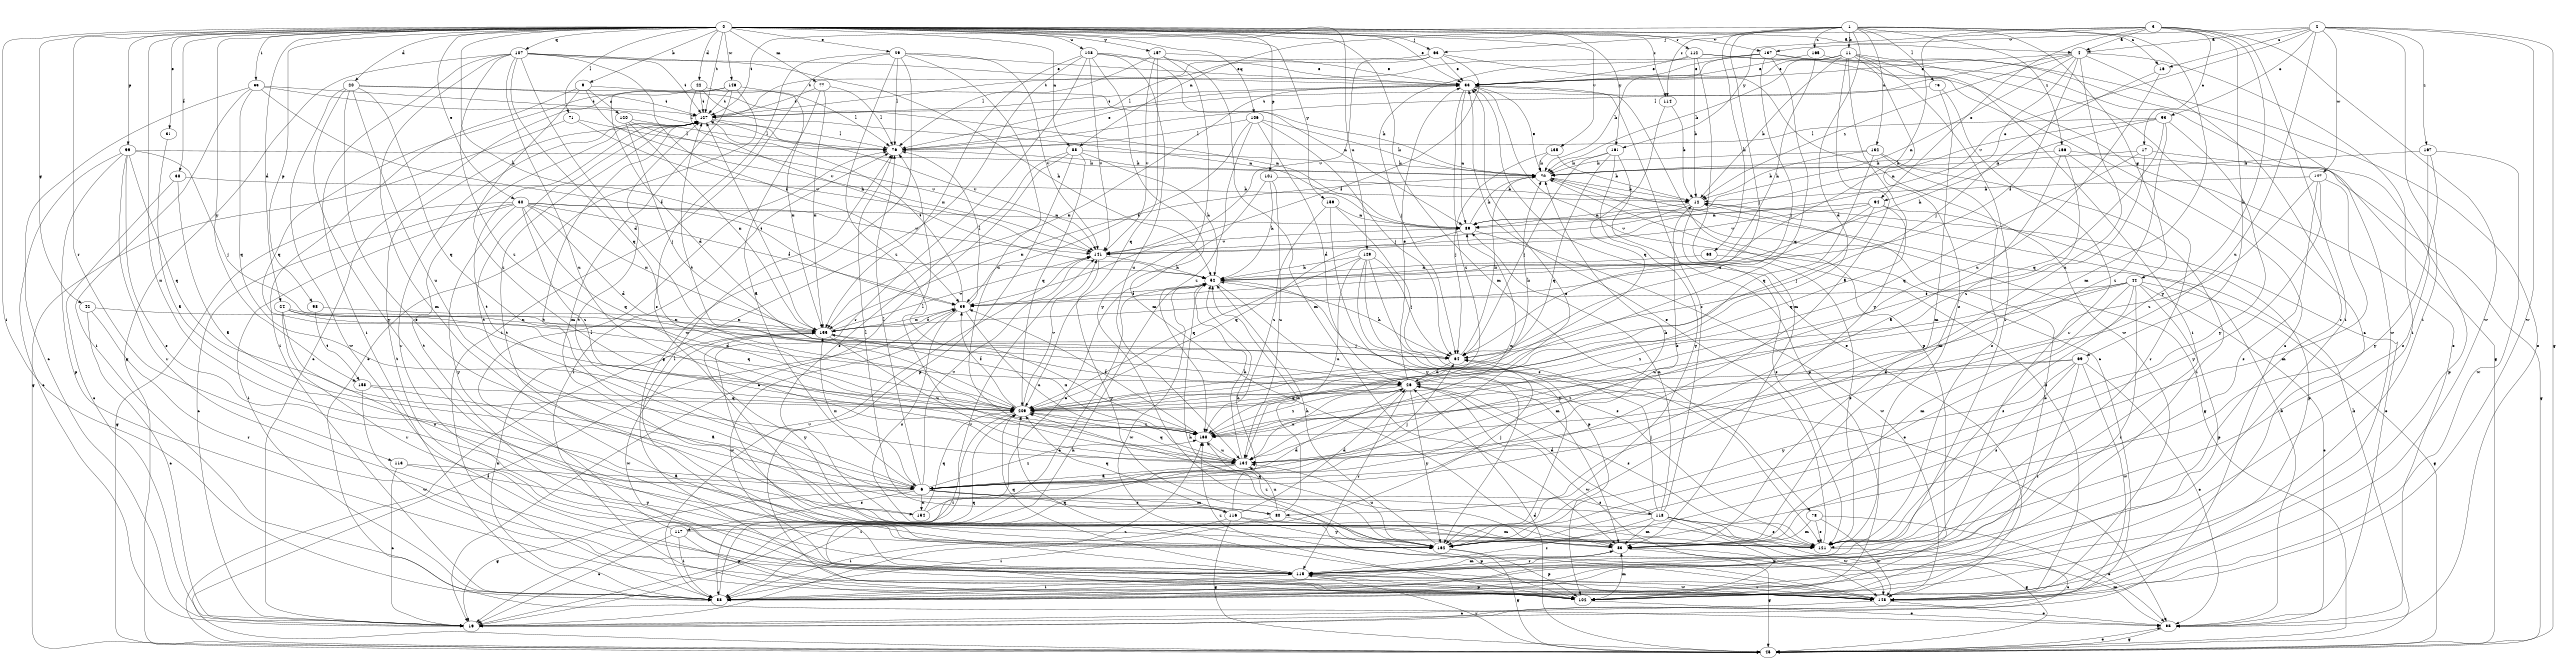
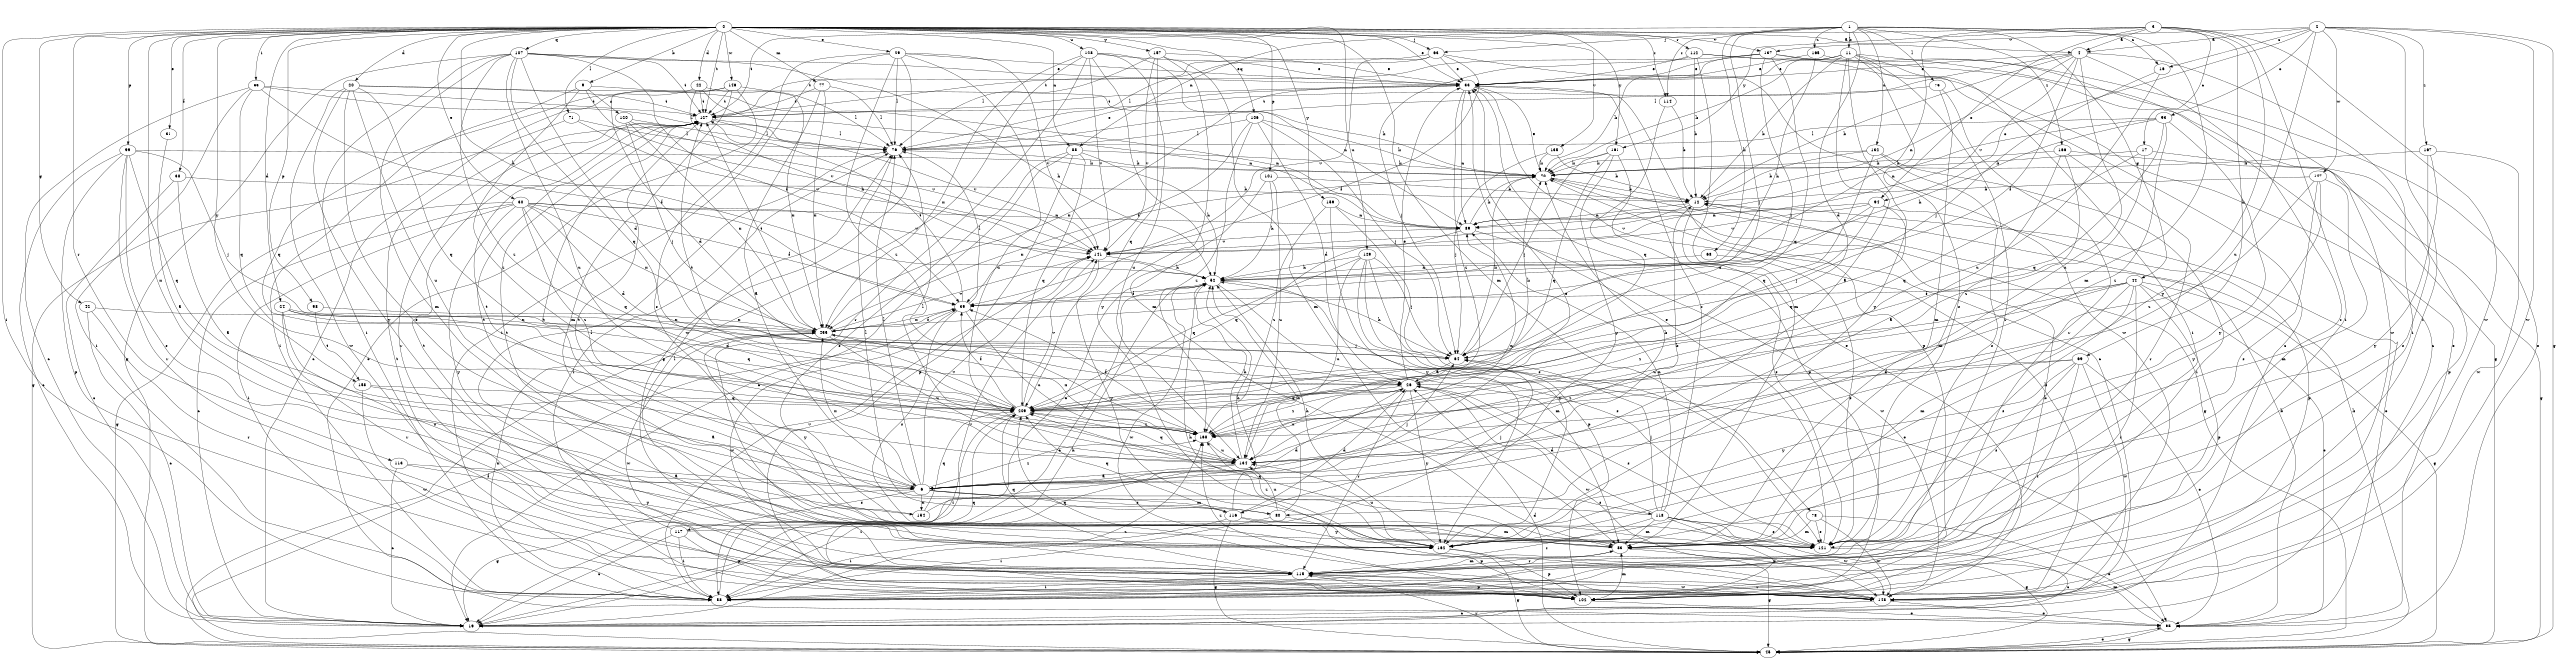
edge "4" -> "12": label "z" -> "b"
edge "11" -> "148": now "11" -> "19"
node "155": label "155" -> "455"
edge "64" -> "26": label "d" -> "a"
edge "161" -> "162": now "161" -> "116"
